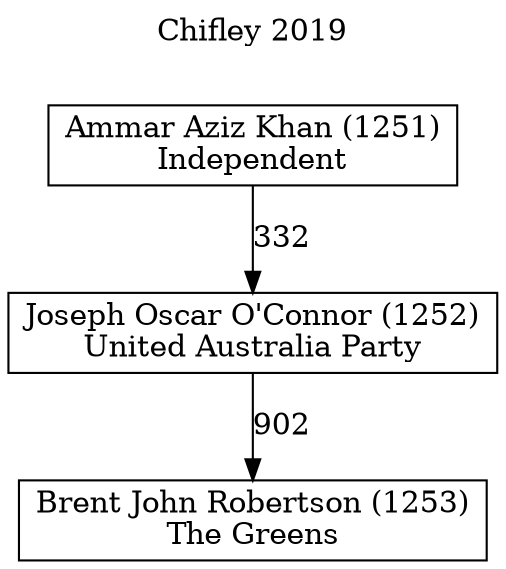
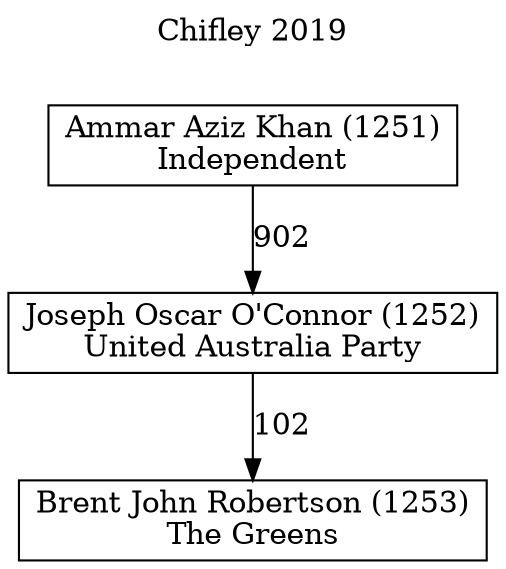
edge "Ammar Aziz Khan (1251) Independent" -> "Joseph Oscar O'Connor (1252) United Australia Party": label "332" -> "902"
edge "Joseph Oscar O'Connor (1252) United Australia Party" -> "Brent John Robertson (1253) The Greens": label "902" -> "102"
